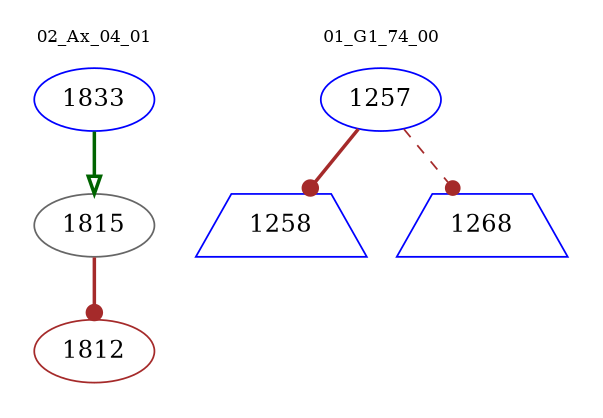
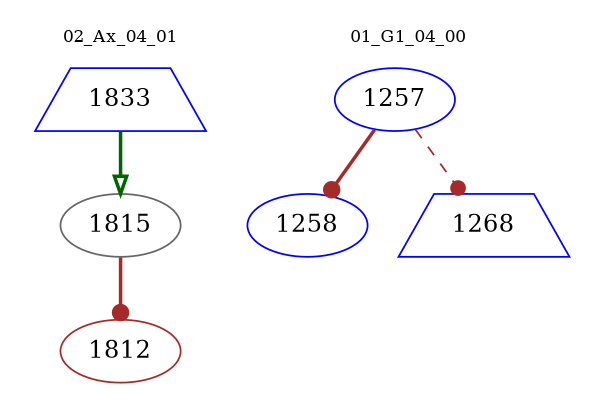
cluster "01_G1_74_00": label "01_G1_74_00" -> "01_G1_04_00"
node "1833": shape ellipse -> trapezium
node "1258": shape trapezium -> ellipse
